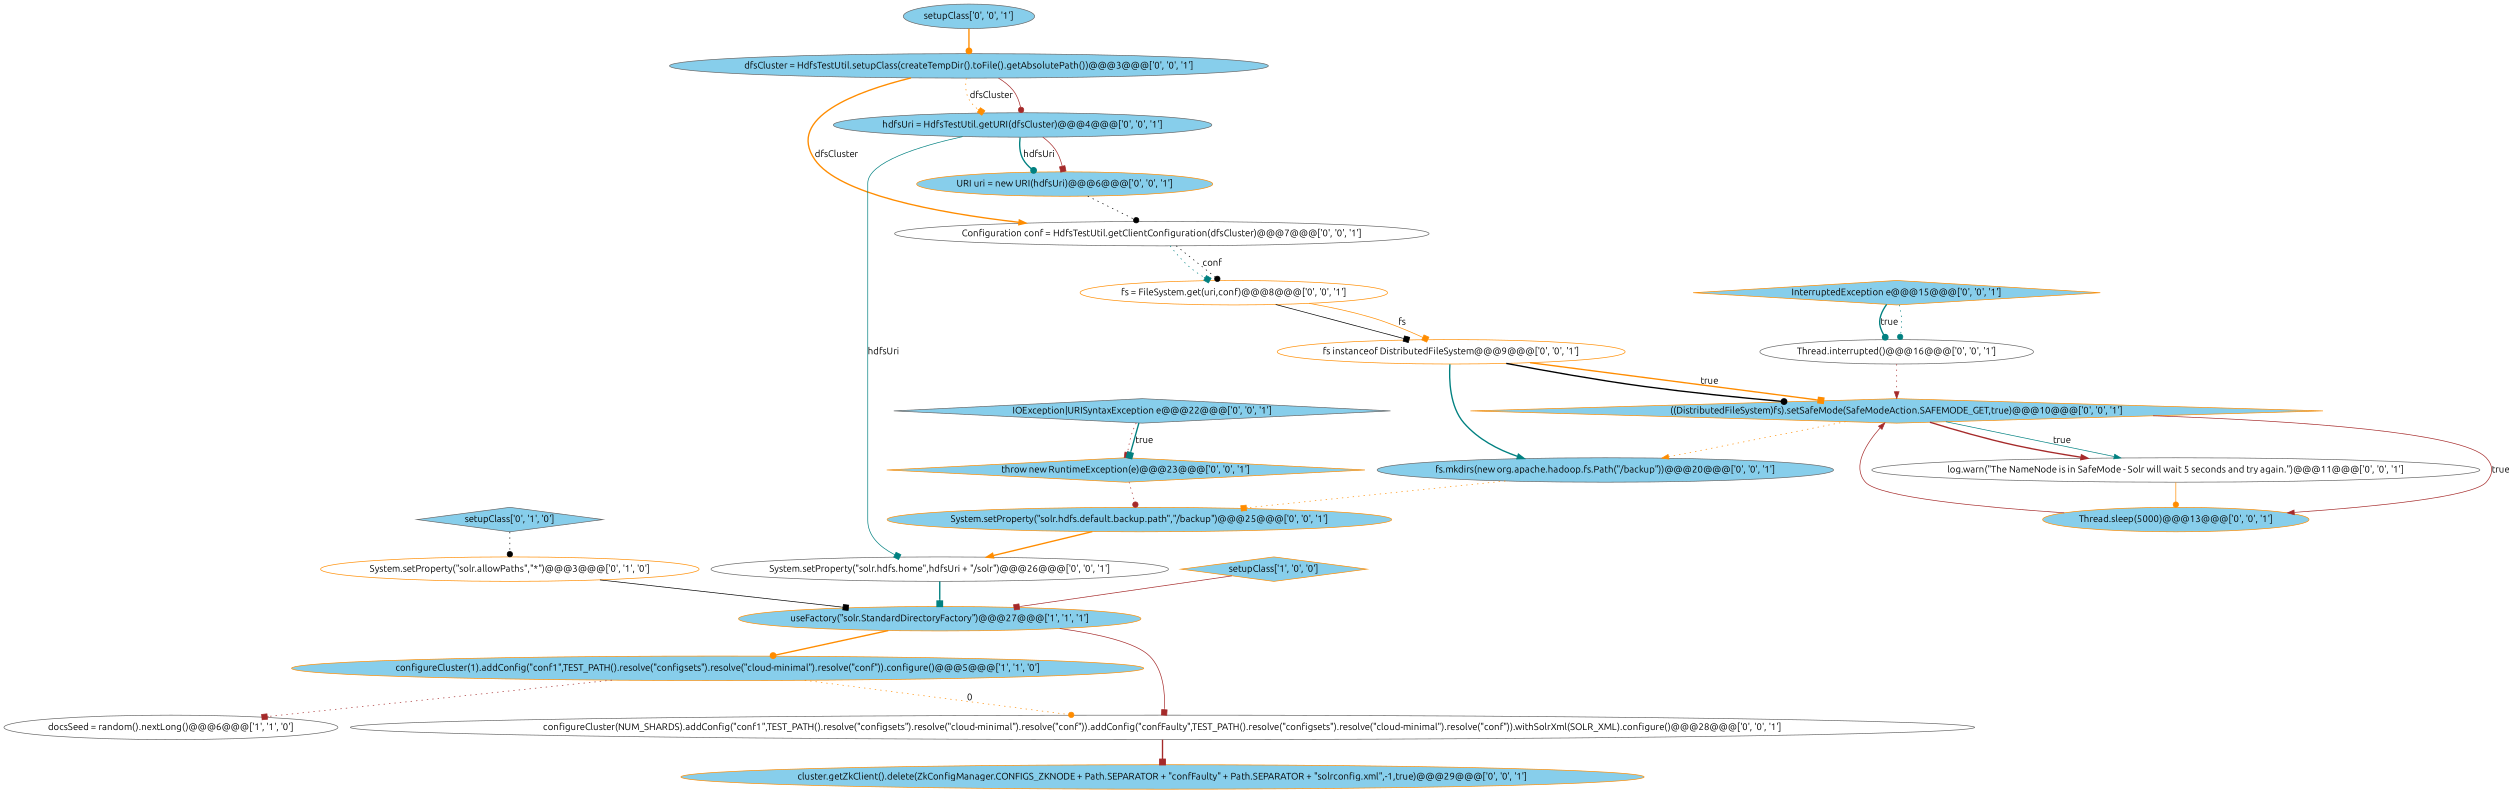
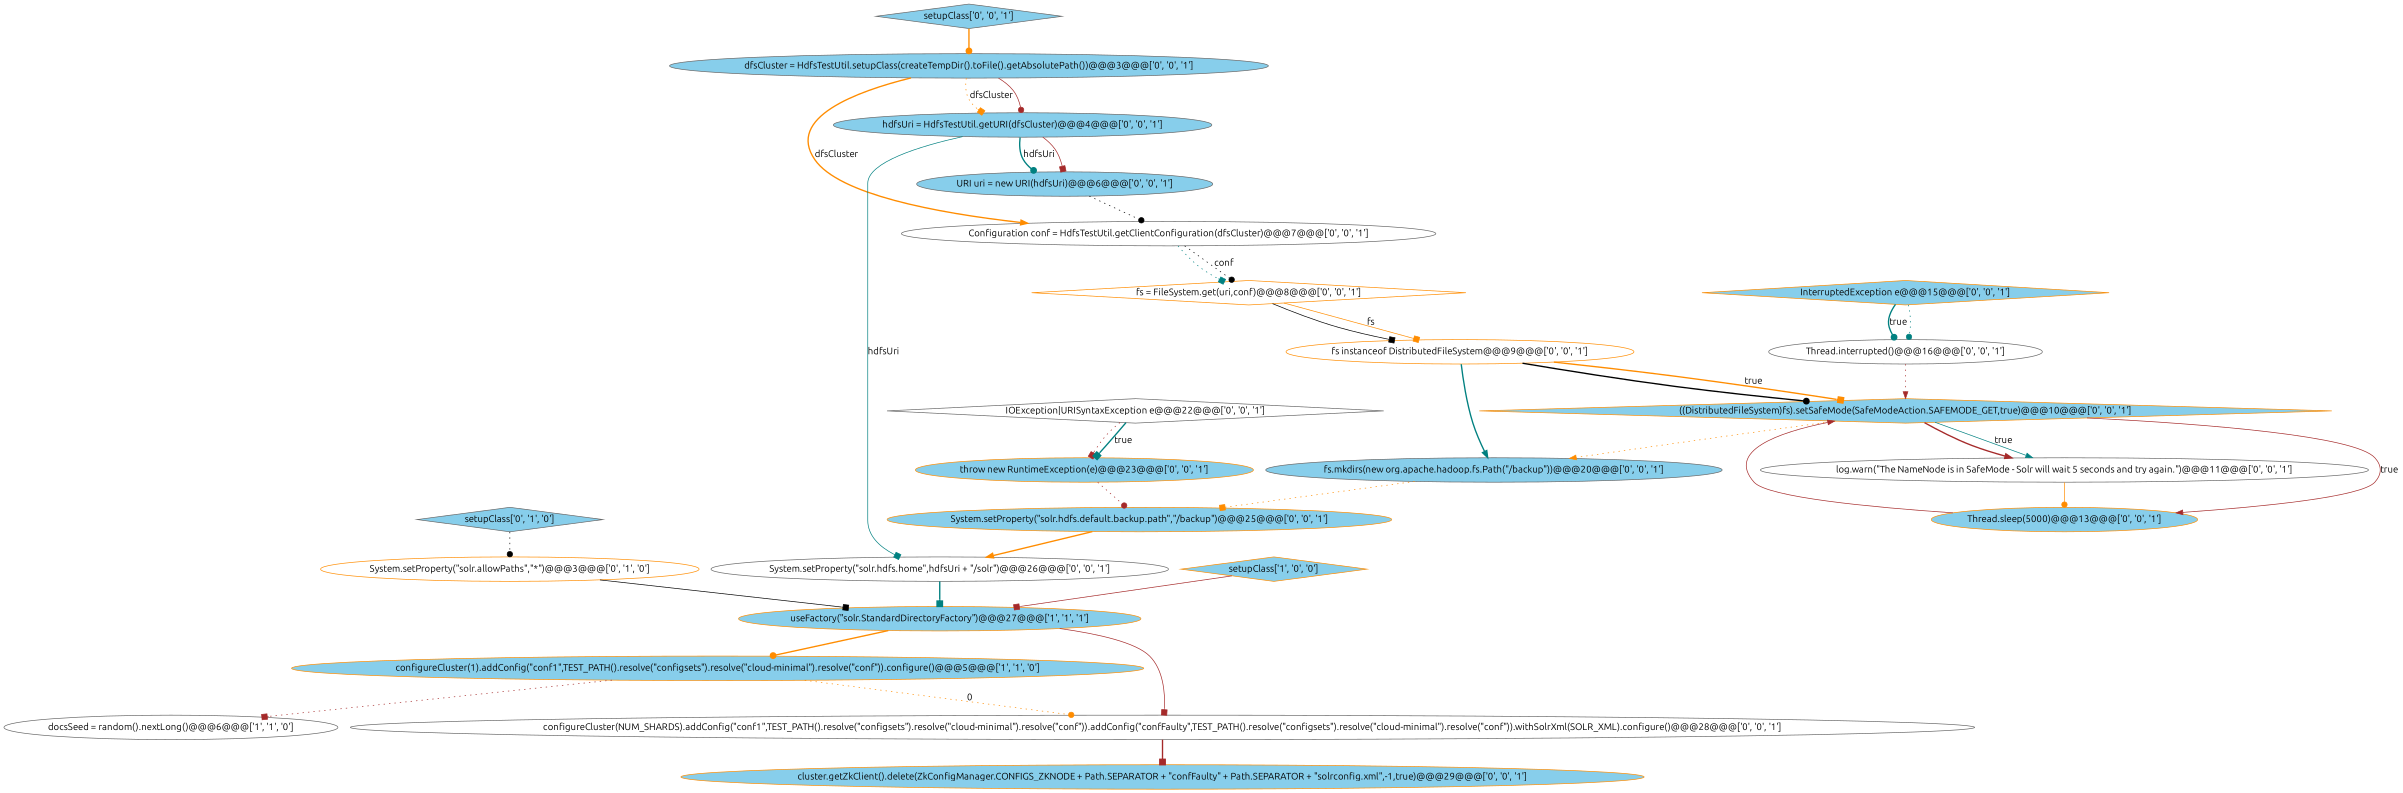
node "setupClass['0', '0', '1']": shape ellipse -> diamond
node "URI uri = new URI(hdfsUri)@@@6@@@['0', '0', '1']": color darkorange -> gray40
node "fs = FileSystem.get(uri,conf)@@@8@@@['0', '0', '1']": shape ellipse -> diamond
node "IOException|URISyntaxException e@@@22@@@['0', '0', '1']": fillcolor skyblue -> white
node "throw new RuntimeException(e)@@@23@@@['0', '0', '1']": shape diamond -> ellipse
